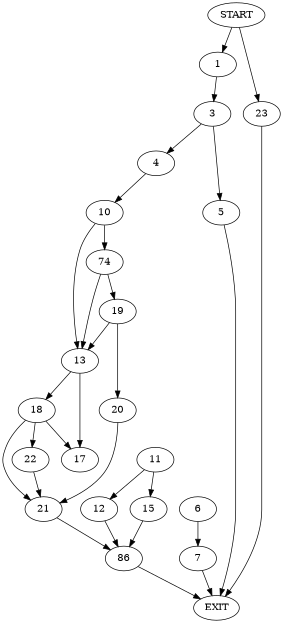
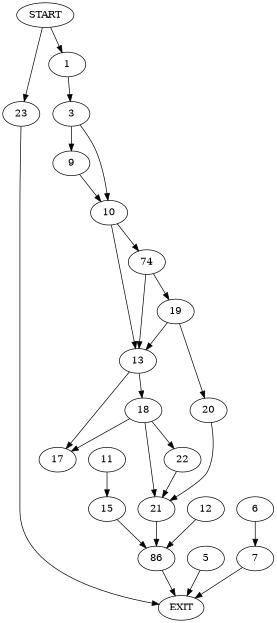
edge "3" -> "5": now "3" -> "10"
node "4": label "4" -> "9"
edge "11" -> "12": removed
